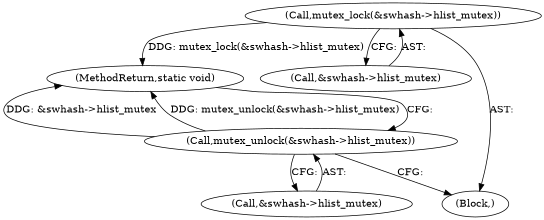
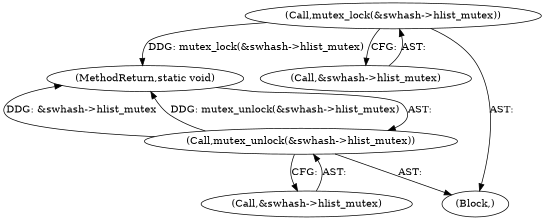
edge "(MethodReturn,static void)" -> "(Call,mutex_unlock(&swhash->hlist_mutex))": label "CFG: " -> "AST: "
edge "(Call,mutex_unlock(&swhash->hlist_mutex))" -> "(Block,)": label "CFG: " -> "AST: "
